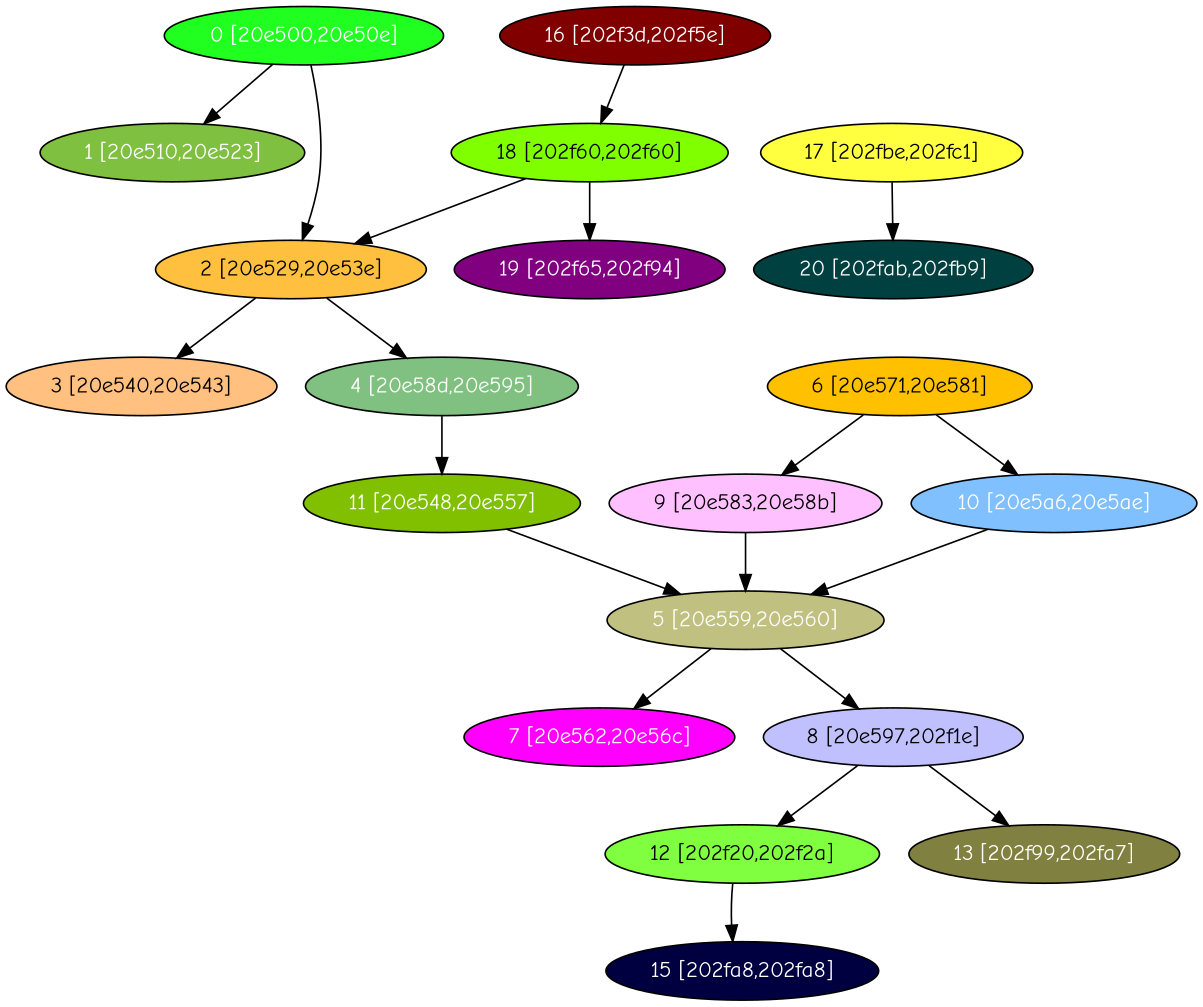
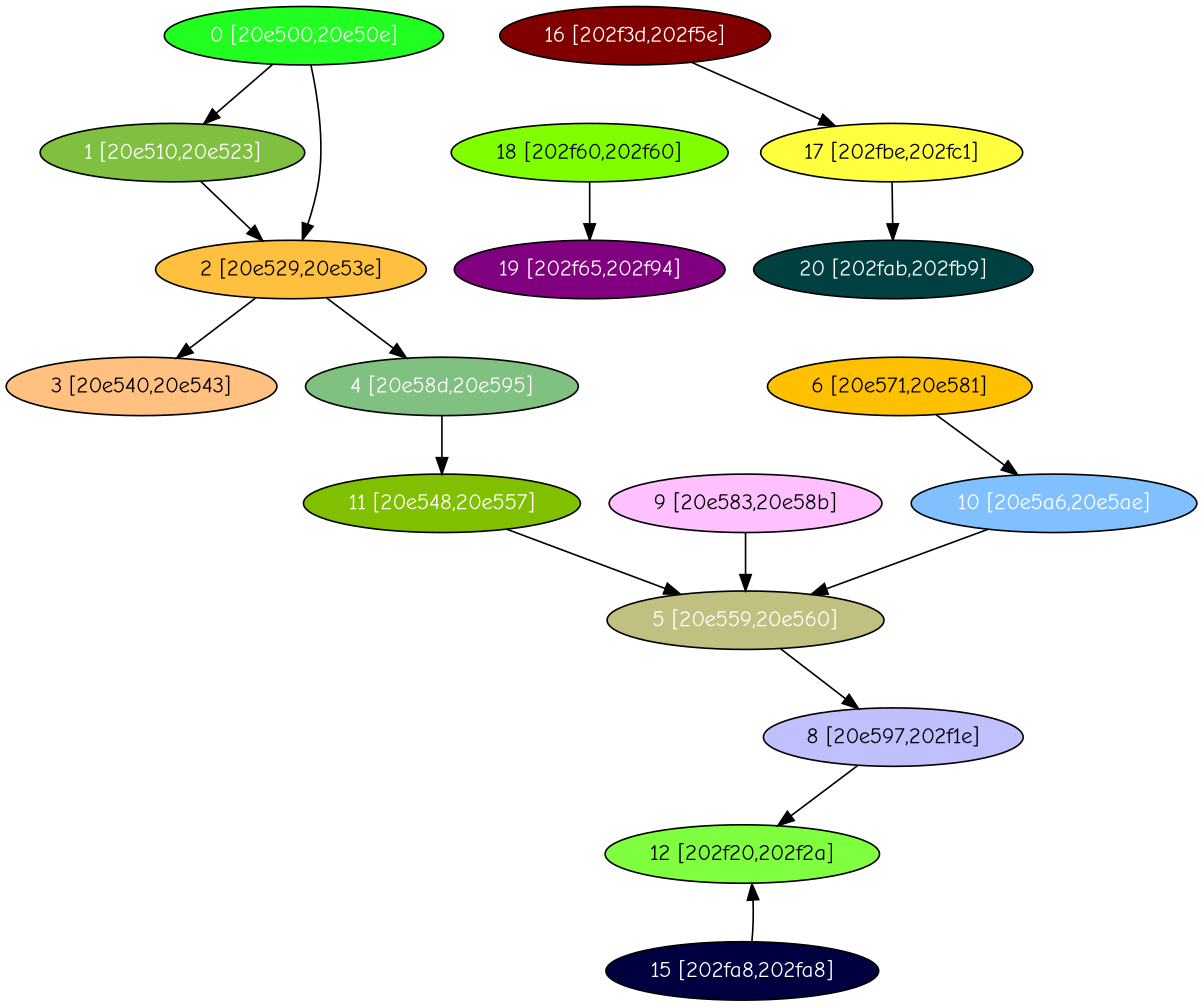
edge "16 [202f3d,202f5e]" -> "18 [202f60,202f60]": now "16 [202f3d,202f5e]" -> "17 [202fbe,202fc1]"
edge "18 [202f60,202f60]" -> "2 [20e529,20e53e]": now "1 [20e510,20e523]" -> "2 [20e529,20e53e]"
edge "6 [20e571,20e581]" -> "9 [20e583,20e58b]": removed
node "7 [20e562,20e56c]": removed
node "13 [202f99,202fa7]": removed
edge "12 [202f20,202f2a]" -> "15 [202fa8,202fa8]": reversed
